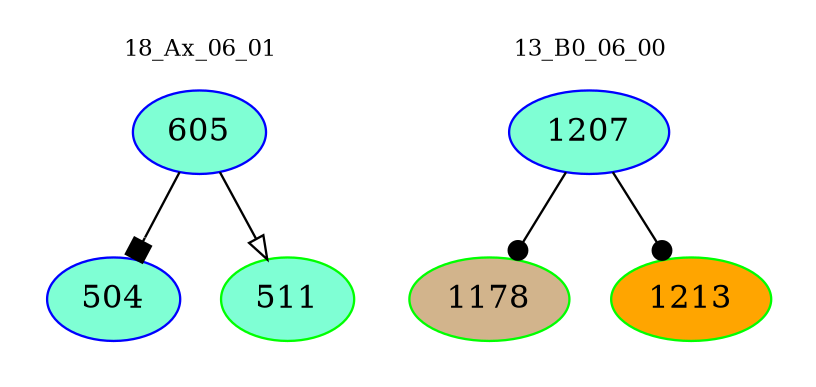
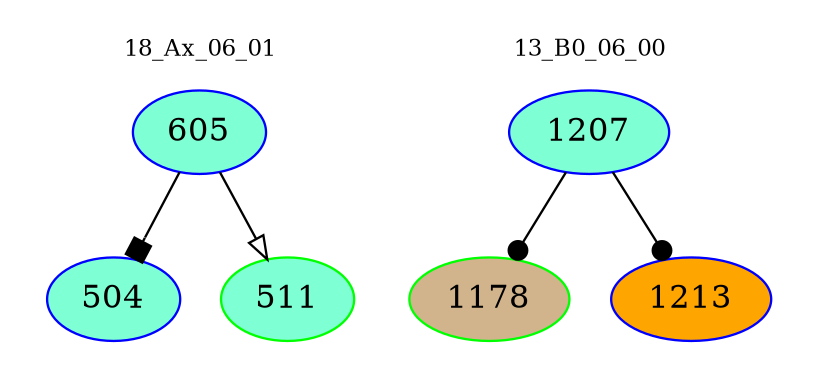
node "1213": color green -> blue
